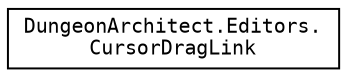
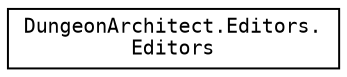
node "DungeonArchitect.Editors. CursorDragLink": label "DungeonArchitect.Editors. CursorDragLink" -> "DungeonArchitect.Editors. Editors"
